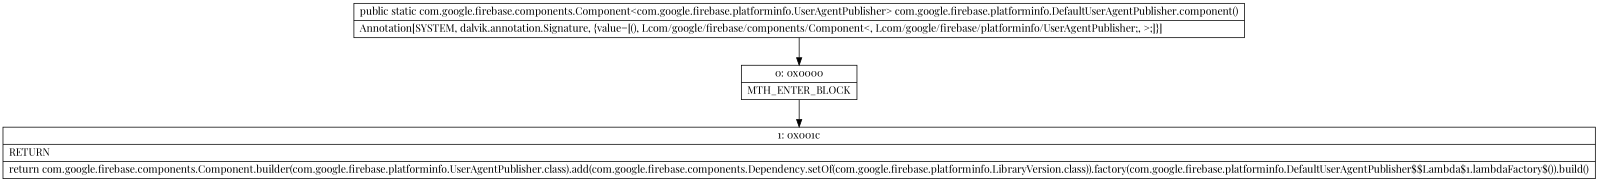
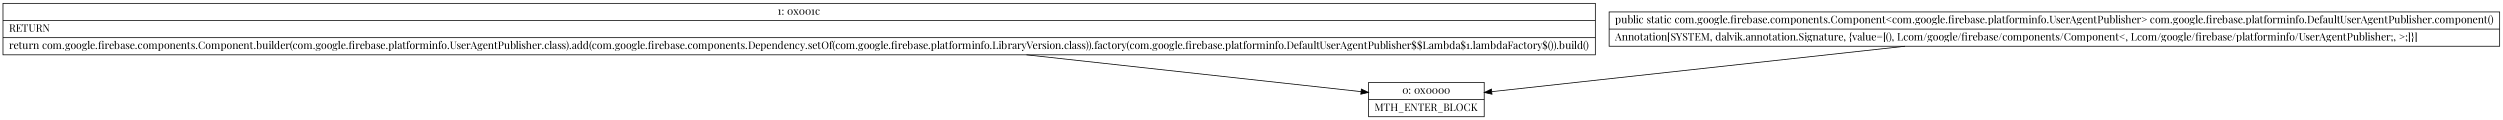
edge "0: 0x0000" -> "1: 0x001c": reversed
